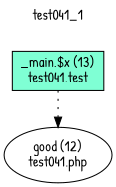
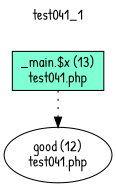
node "_main.$x (13) test041.test": label "_main.$x (13) test041.test" -> "_main.$x (13) test041.php"
